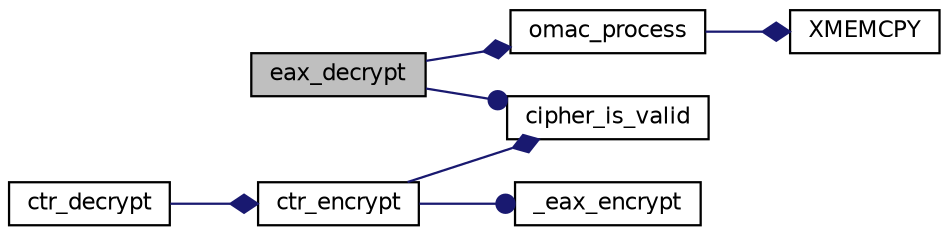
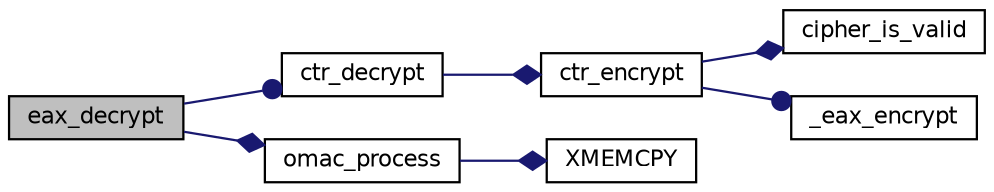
edge "eax_decrypt" -> "cipher_is_valid": now "eax_decrypt" -> "ctr_decrypt"
